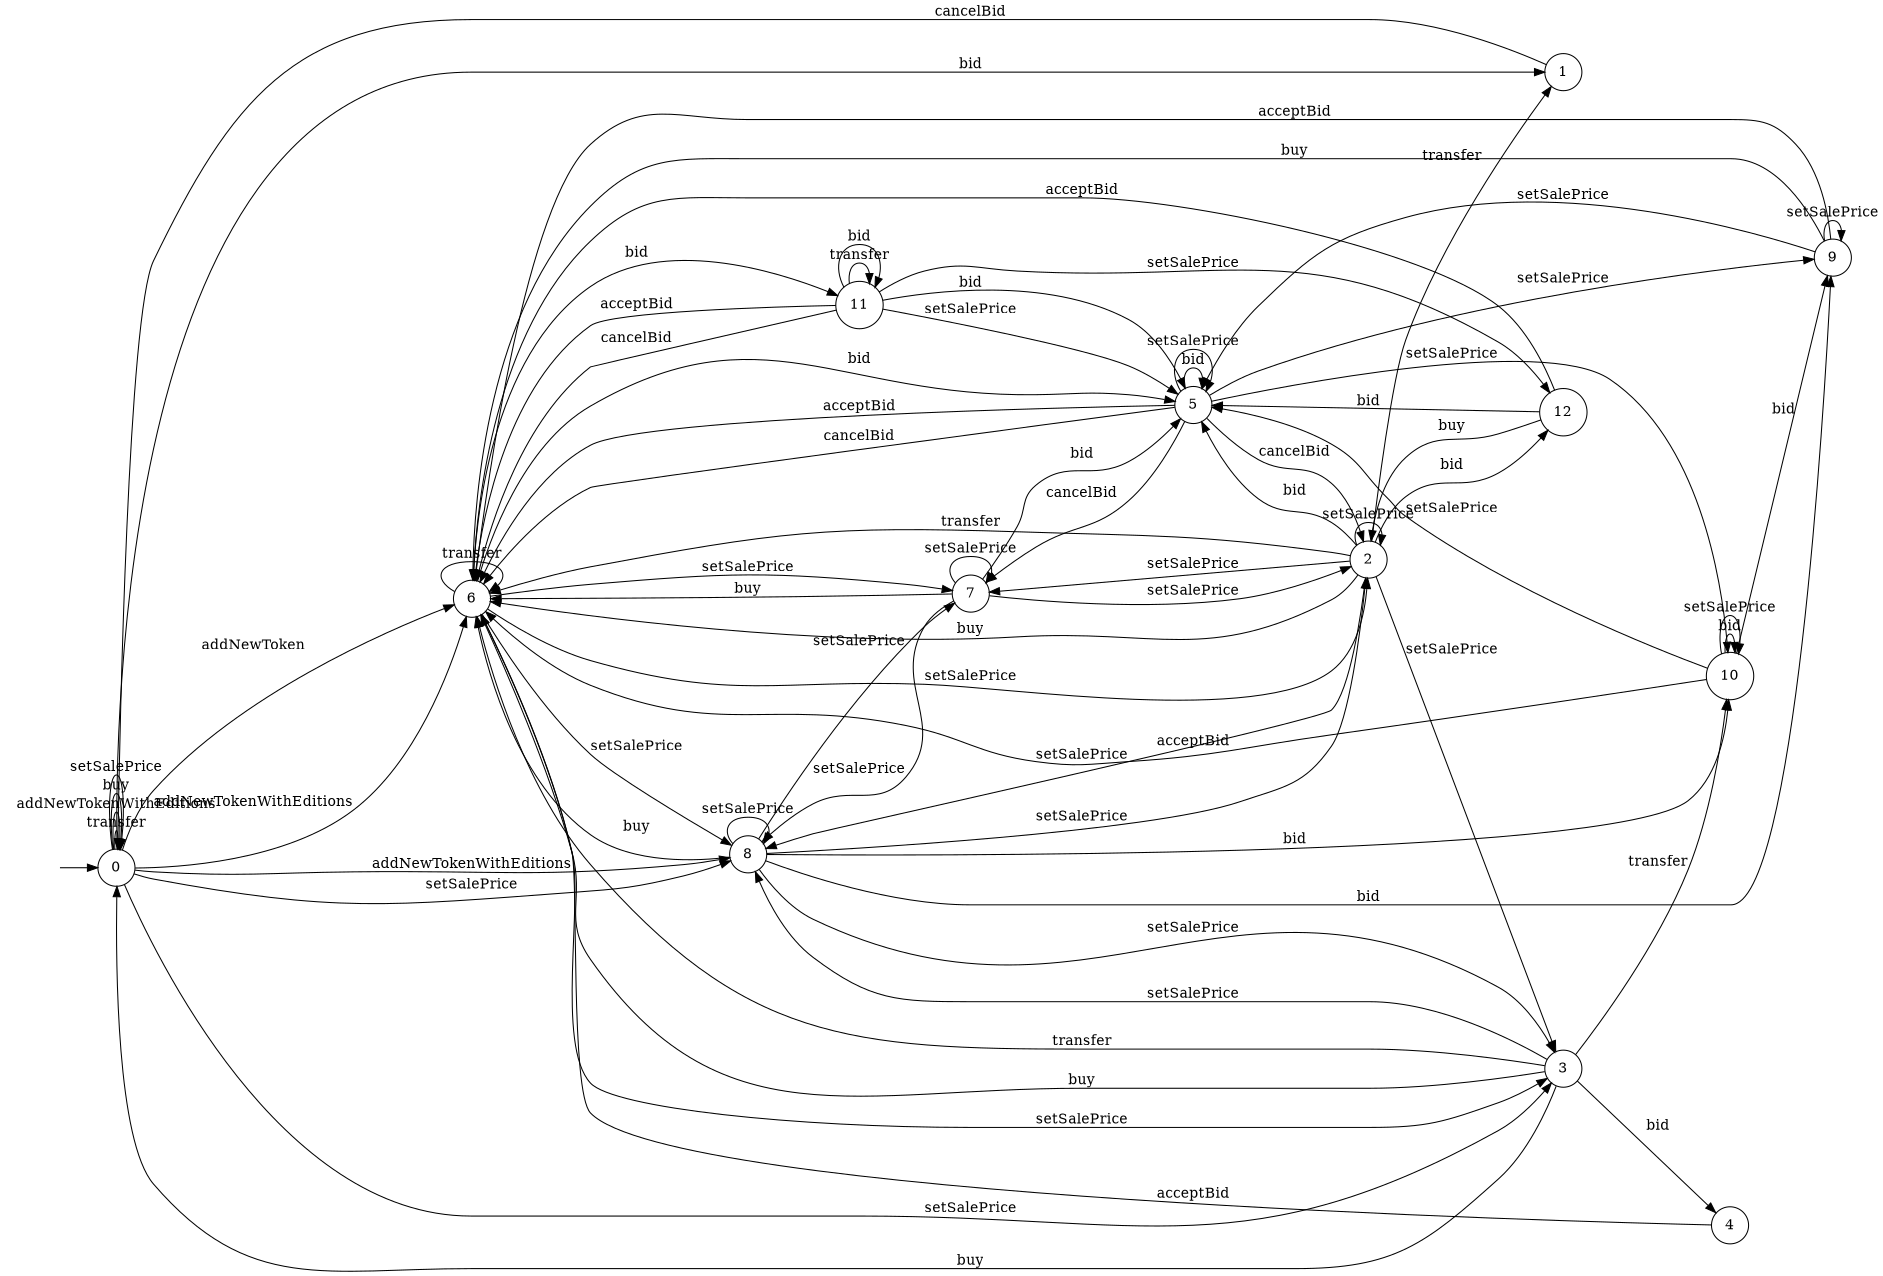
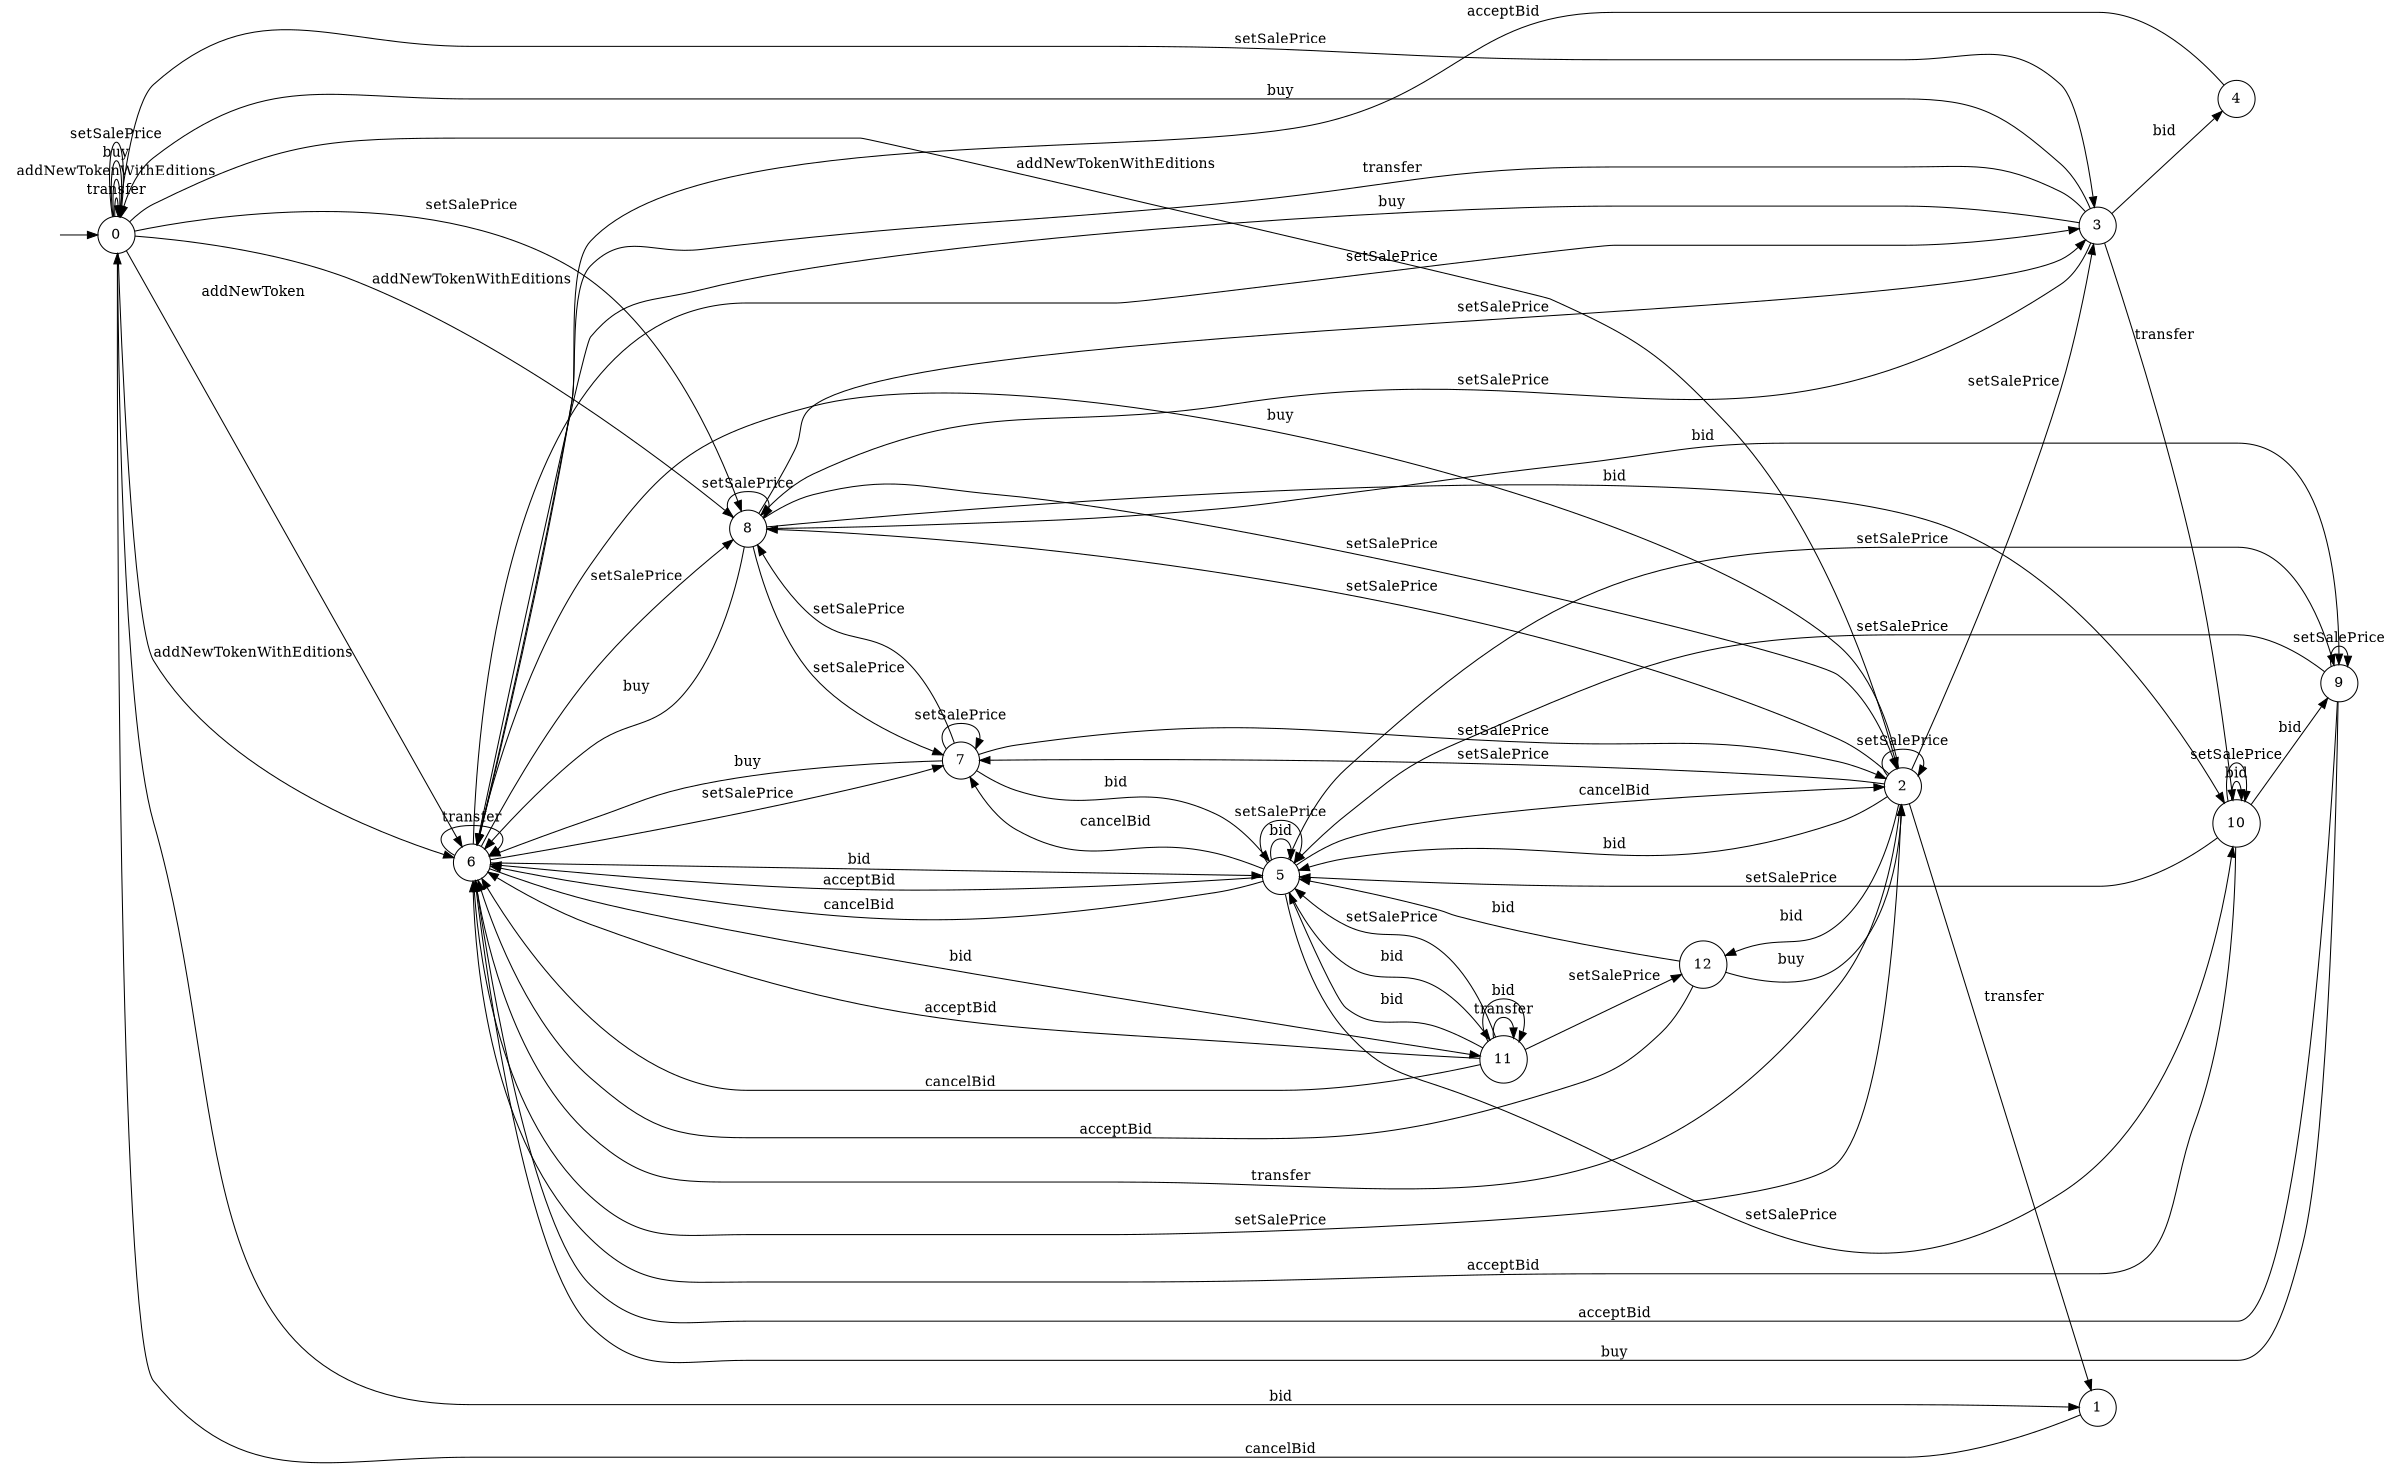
edge "0" -> "2": added, label "addNewTokenWithEditions"
edge "5" -> "11": added, label "bid"
